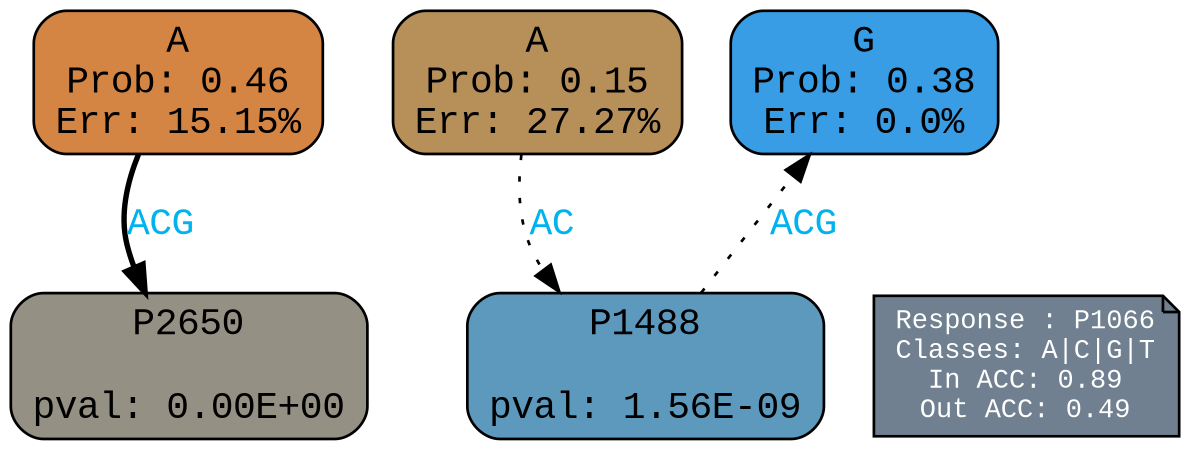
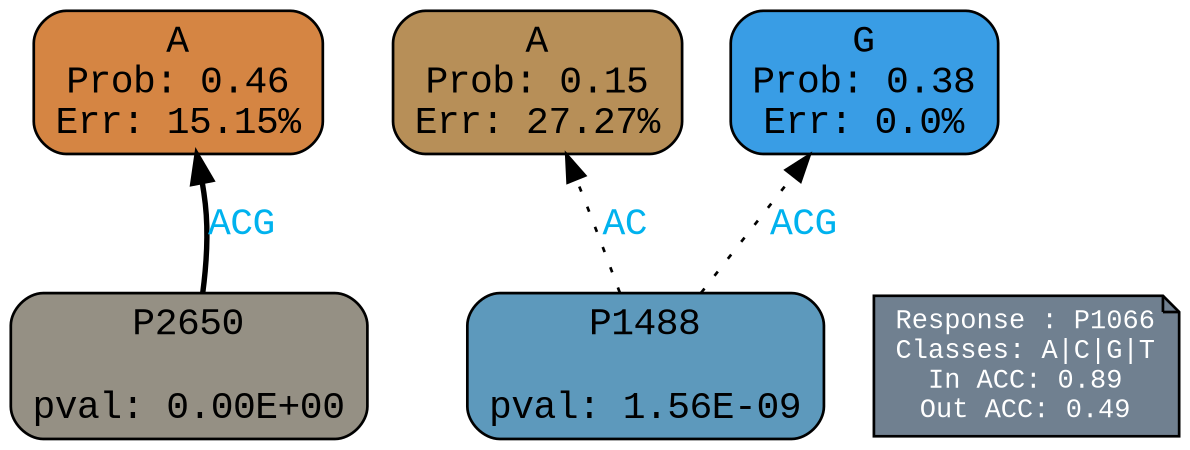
edge "A Prob: 0.46 Err: 15.15%" -> "P2650 pval: 0.00E+00": reversed
edge "A Prob: 0.15 Err: 27.27%" -> "P1488 pval: 1.56E-09": reversed
